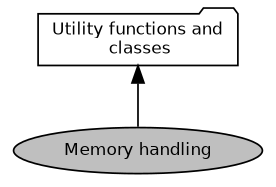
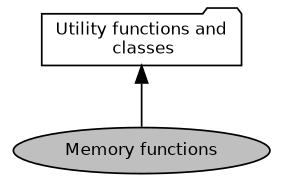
node "Memory handling": label "Memory handling" -> "Memory functions"
